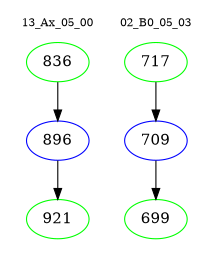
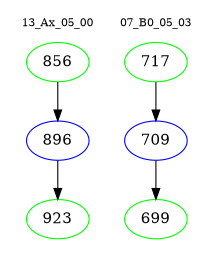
cluster "02_B0_05_03": label "02_B0_05_03" -> "07_B0_05_03"
node "836": label "836" -> "856"
node "921": label "921" -> "923"
